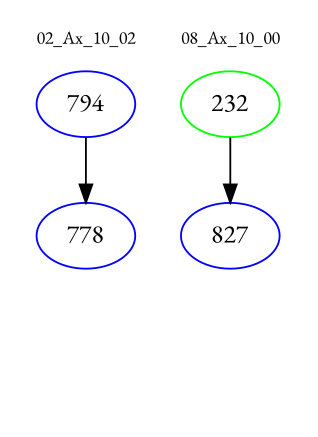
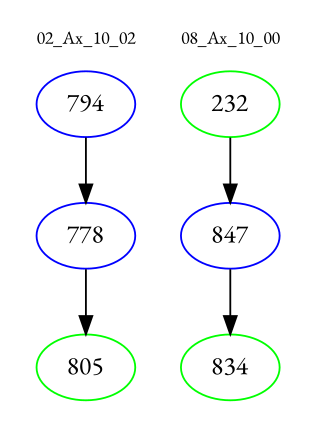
node "827": label "827" -> "847"
node "805": added
node "834": added
